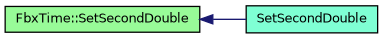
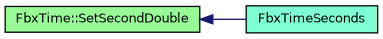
node "SetSecondDouble": label "SetSecondDouble" -> "FbxTimeSeconds"
